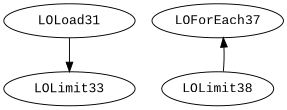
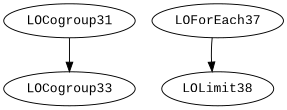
node "LOLoad31": label "LOLoad31" -> "LOCogroup31"
edge "LOLimit38" -> "LOForEach37": reversed
node "LOLimit33": label "LOLimit33" -> "LOCogroup33"
